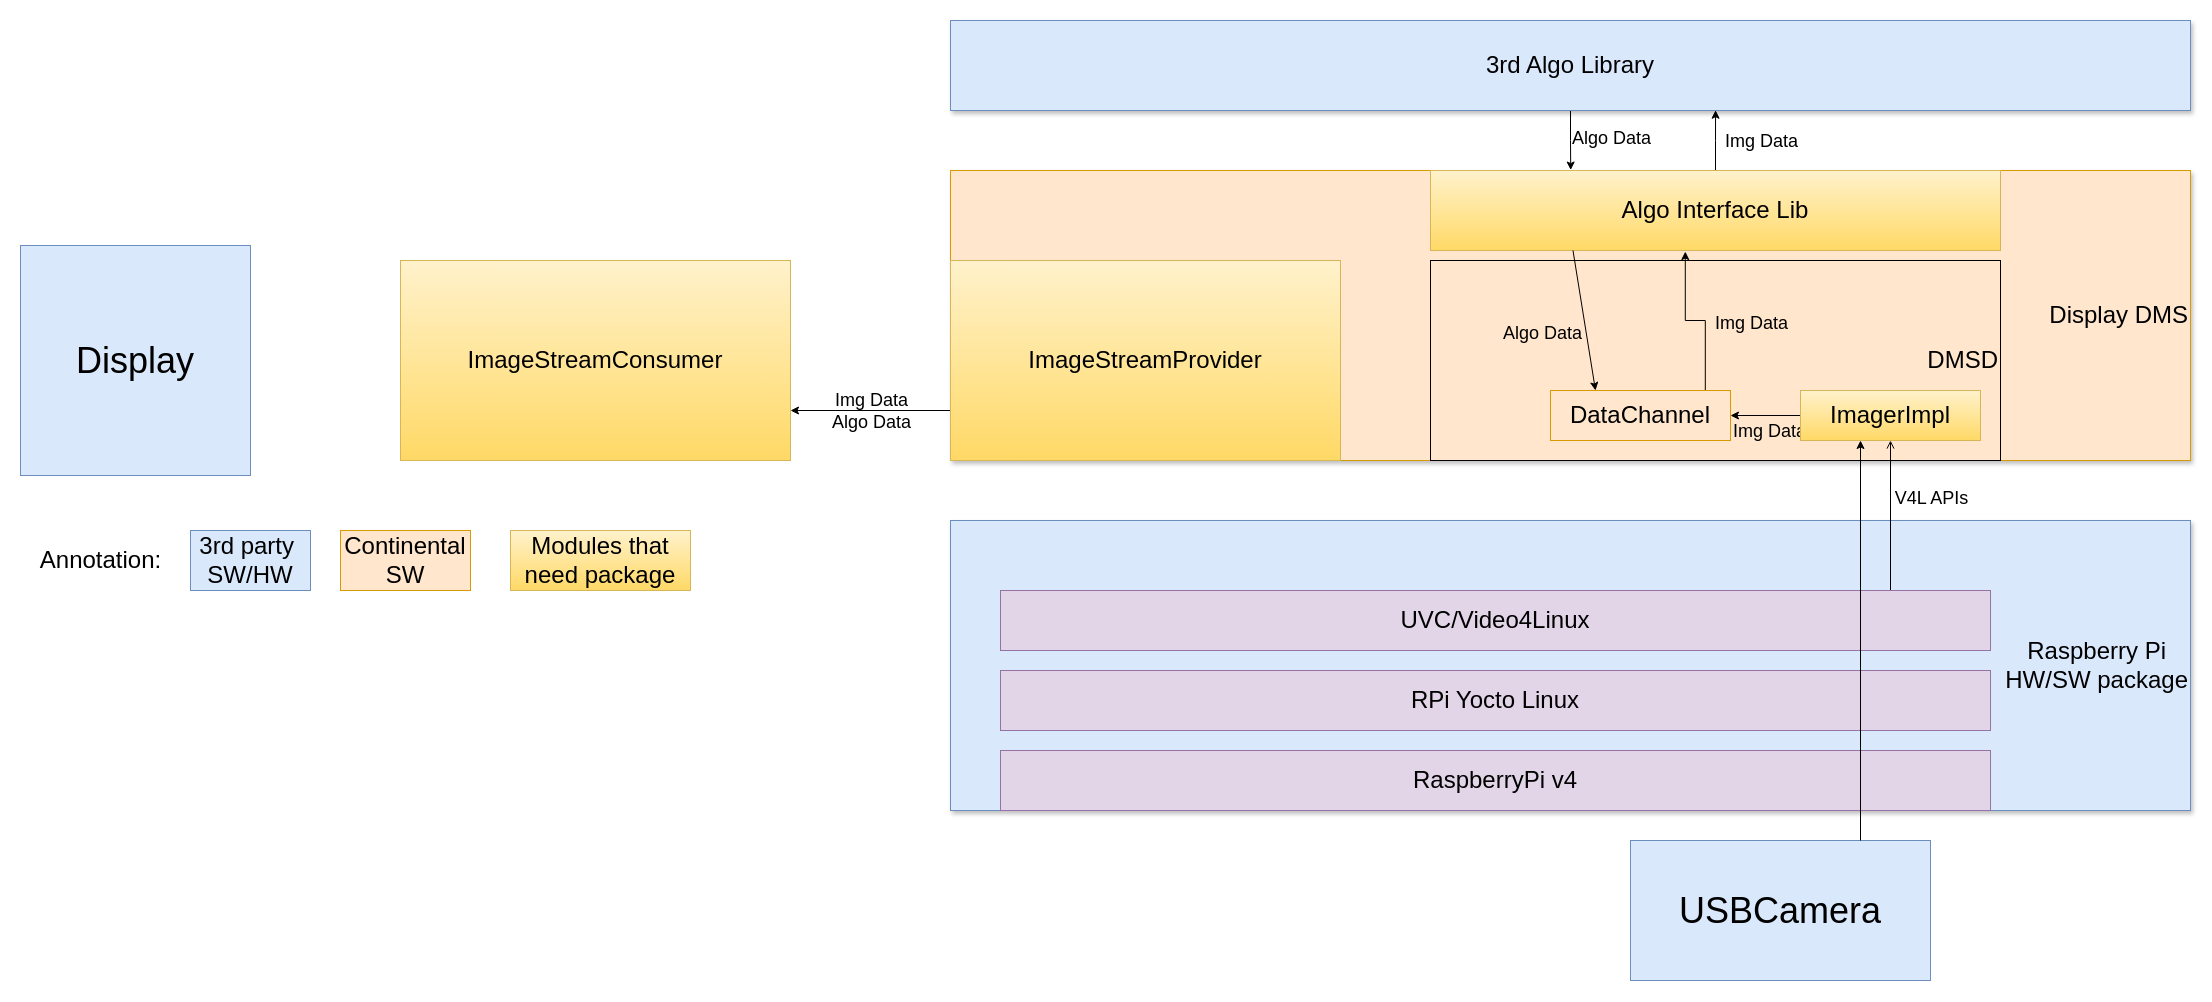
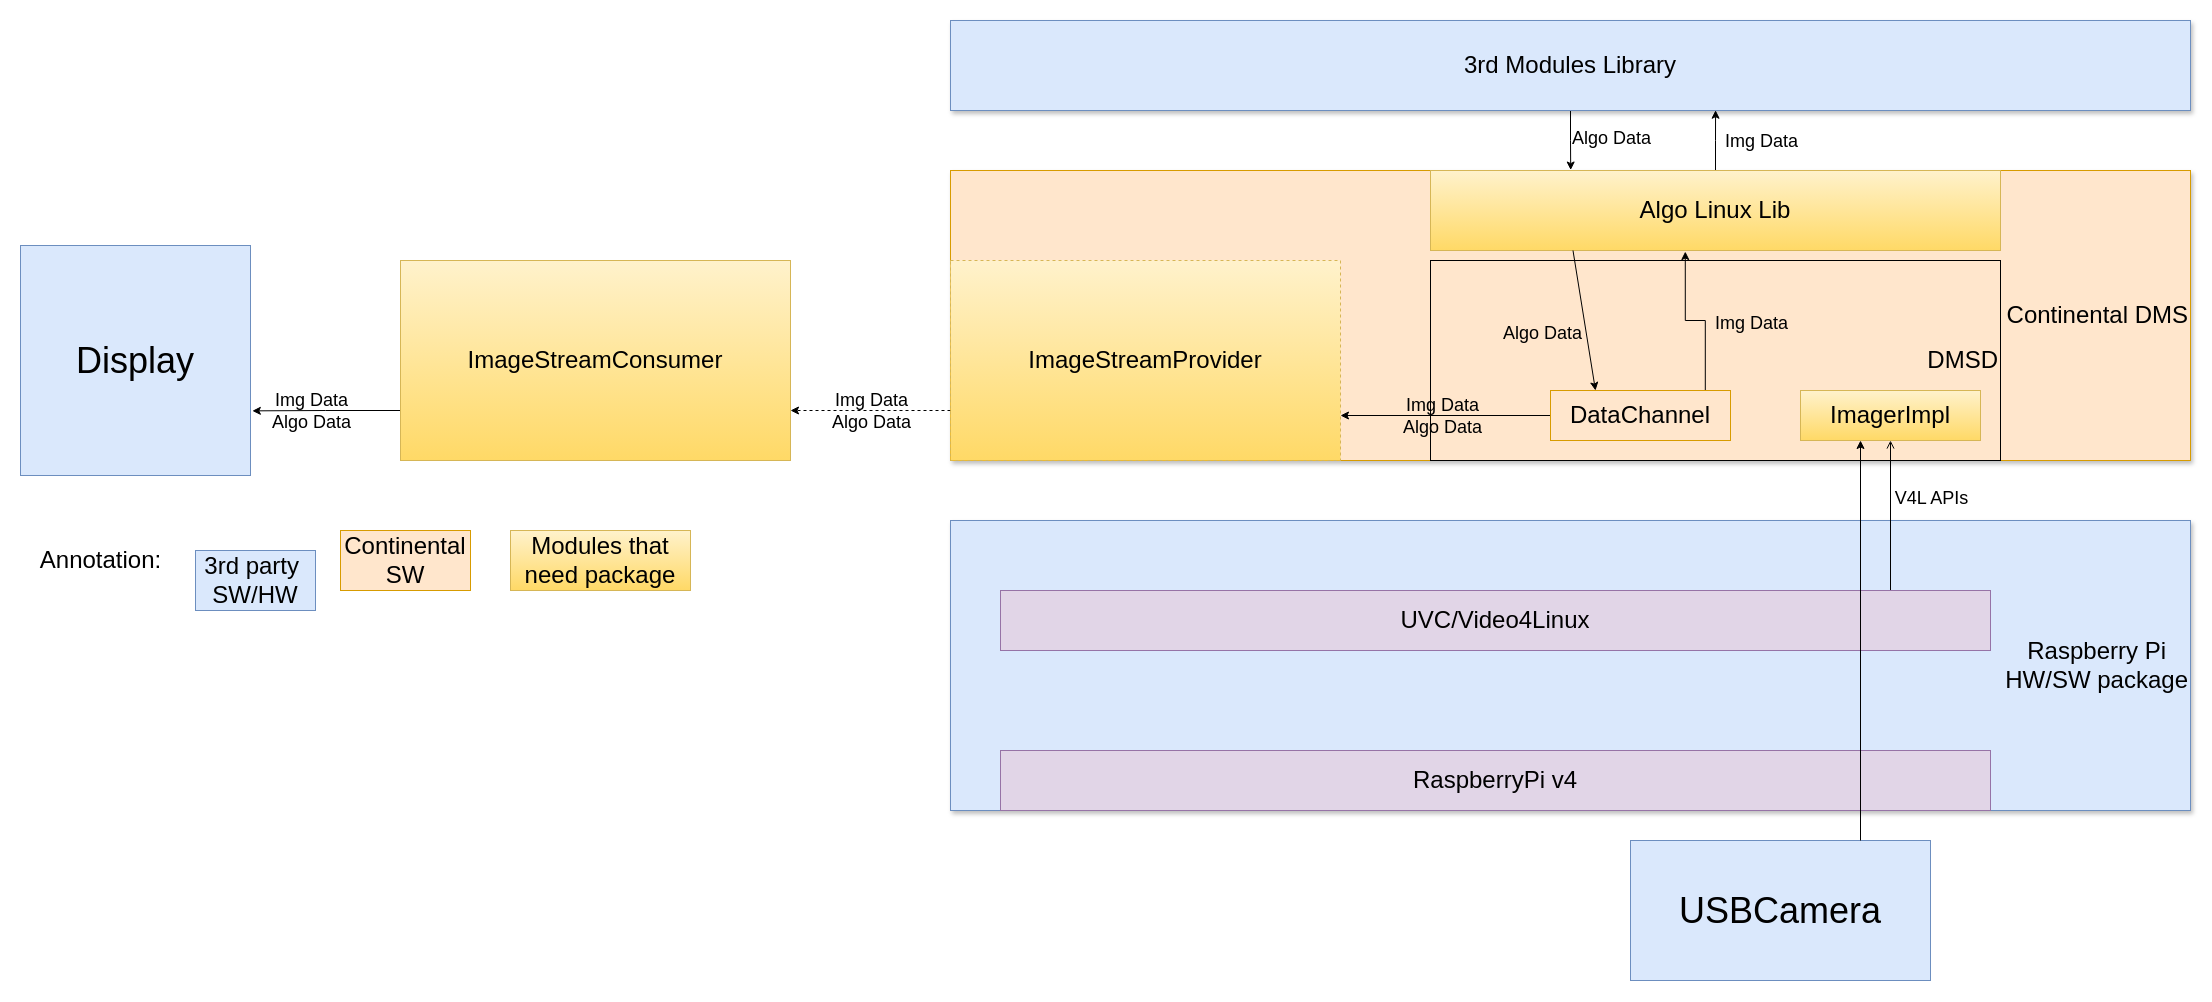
node "3rd Algo Library": label "3rd Algo Library" -> "3rd Modules Library"
node "Algo Interface Lib": label "Algo Interface Lib" -> "Algo Linux Lib"
node "Display DMS": label "Display DMS" -> "Continental DMS"
node "ImageStreamProvider": style solid -> dashed
edge "ImageStreamConsumer" -> "Display": added, label "Img Data Algo Data"
edge "ImageStreamProvider" -> "ImageStreamConsumer": style solid -> dashed
edge "DataChannel" -> "ImageStreamProvider": added, label "Img Data Algo Data"
edge "ImagerImpl" -> "DataChannel": removed, label "Img Data"
node "3rd party SW/HW": moved (251, 561) -> (256, 581)
node "RPi Yocto Linux": removed
